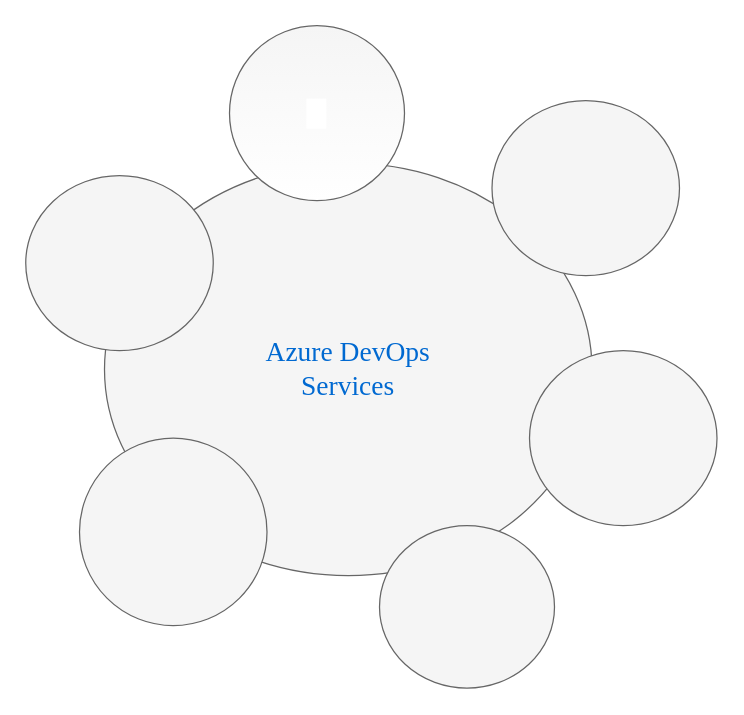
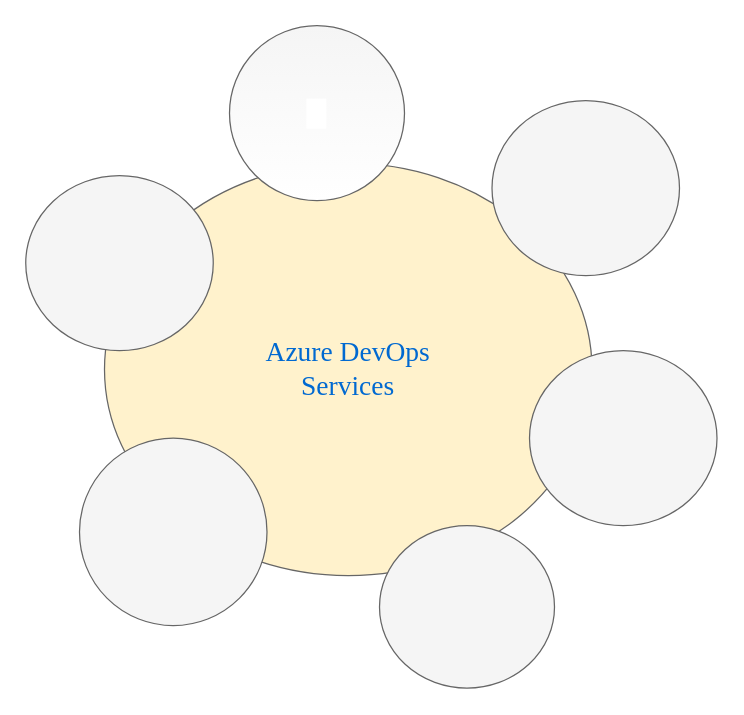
node "Azure DevOps Services": fillcolor #f5f5f5 -> #fff2cc
